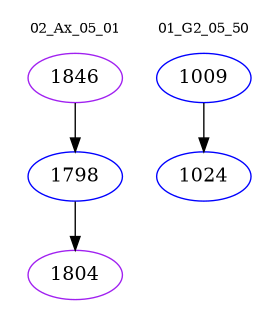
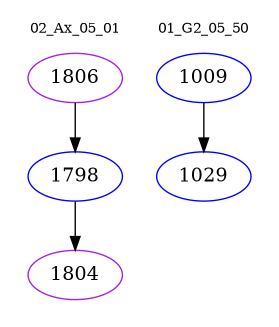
node "1846": label "1846" -> "1806"
node "1024": label "1024" -> "1029"
